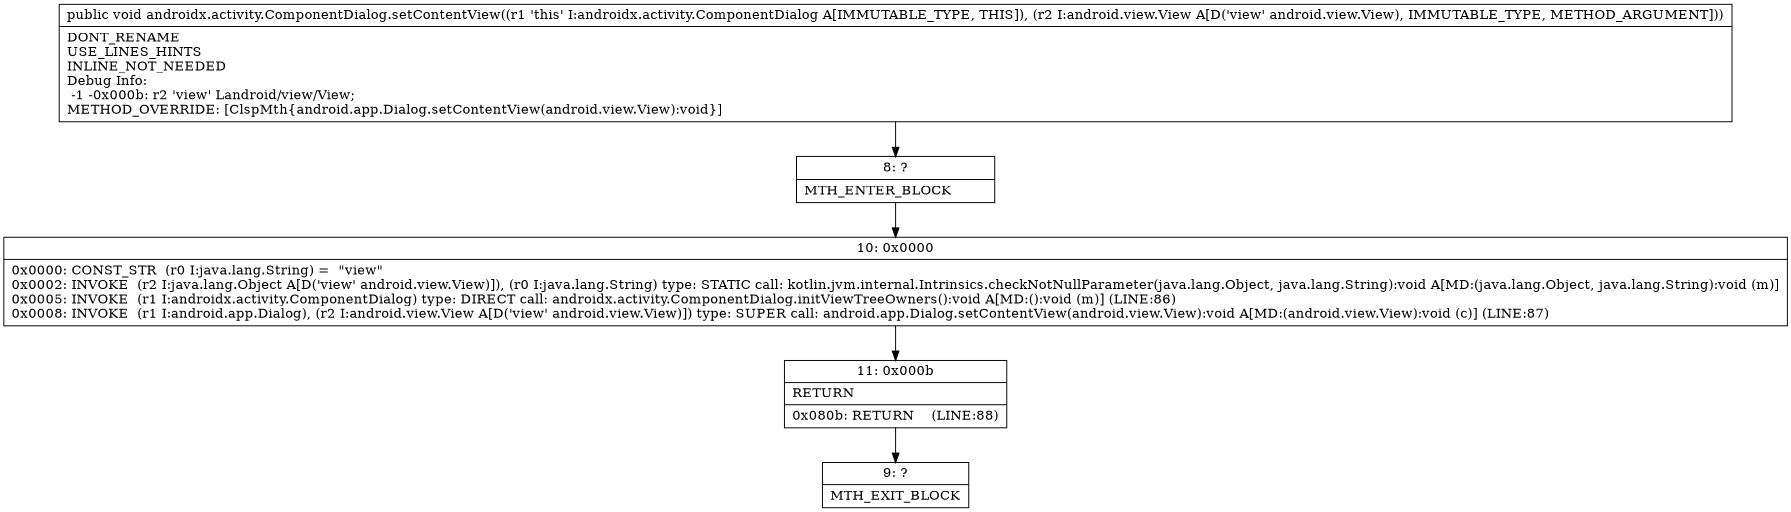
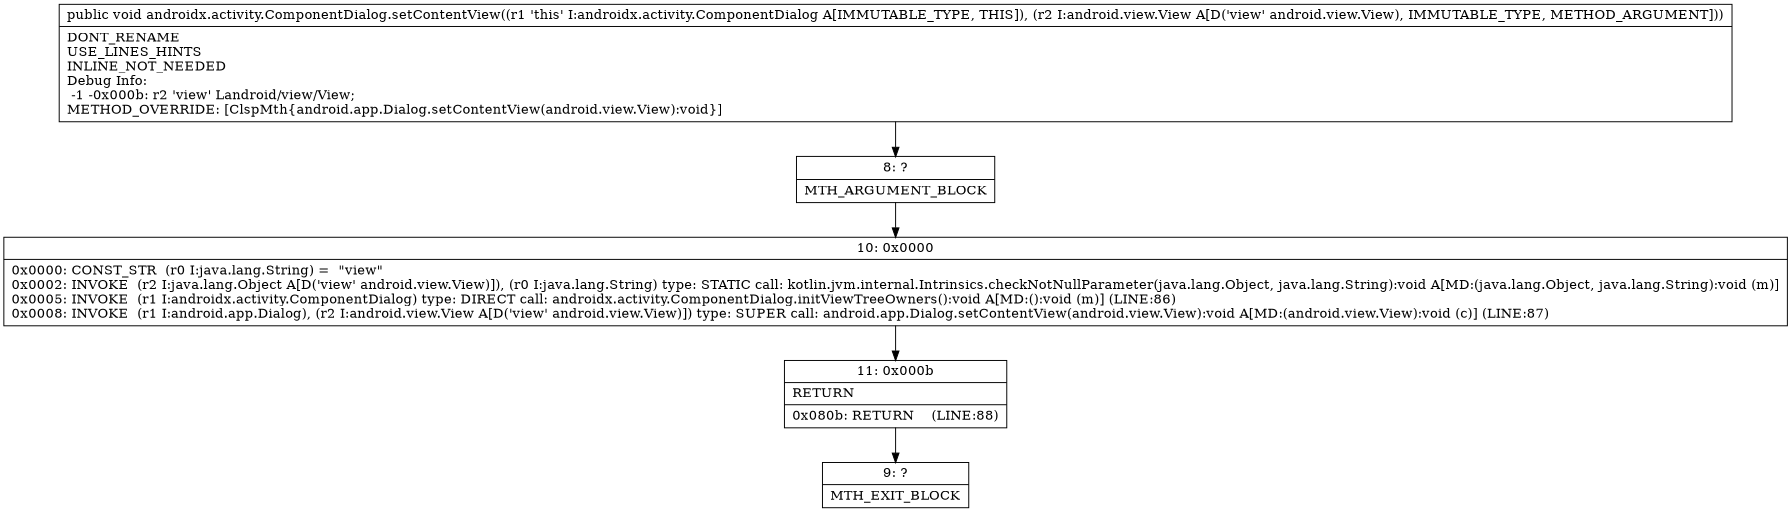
node "8: ?": text "MTH_ENTER_BLOCK" -> "MTH_ARGUMENT_BLOCK"
